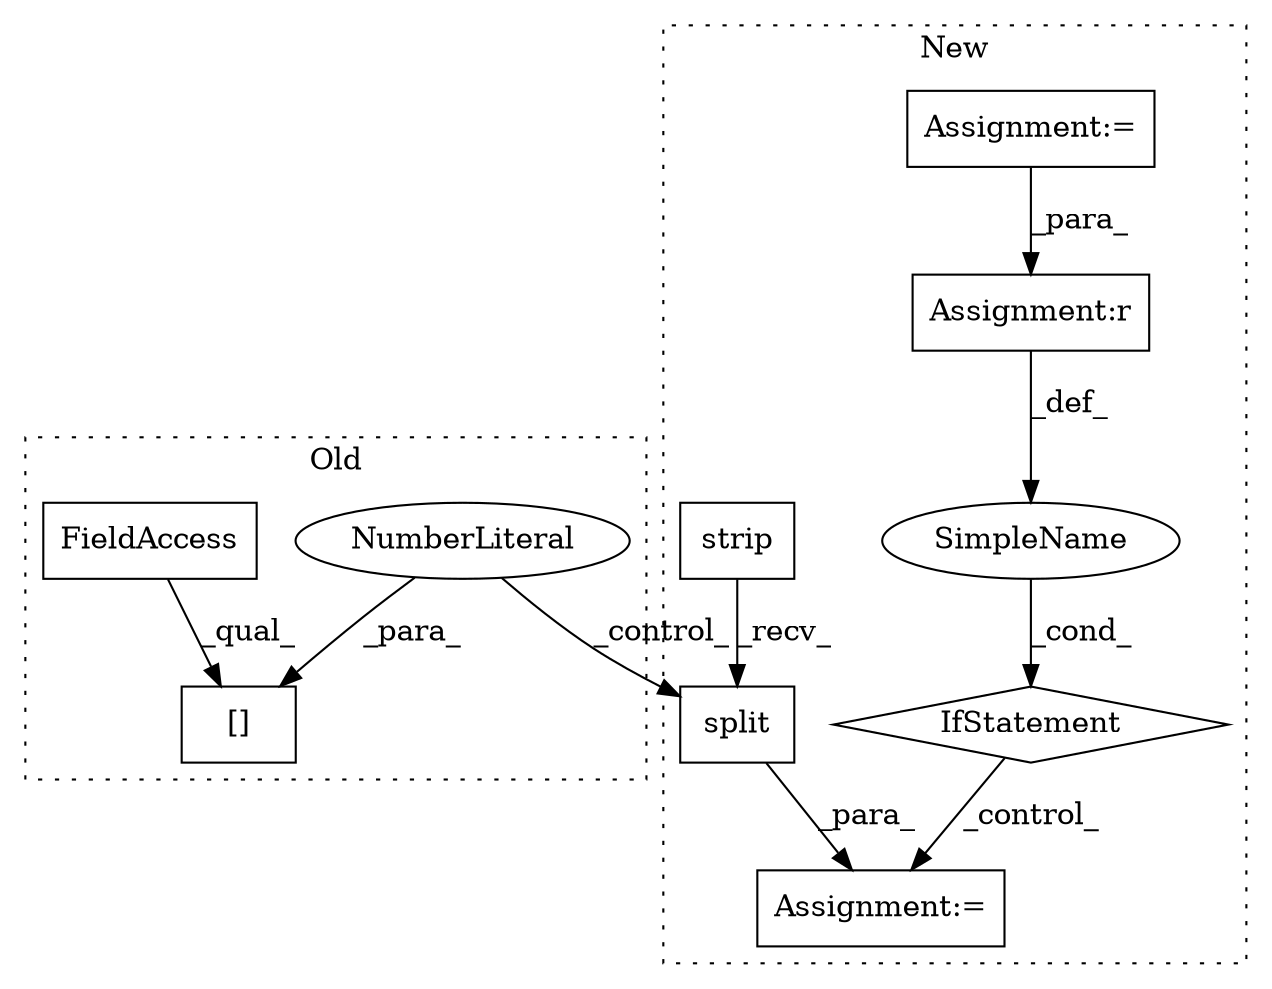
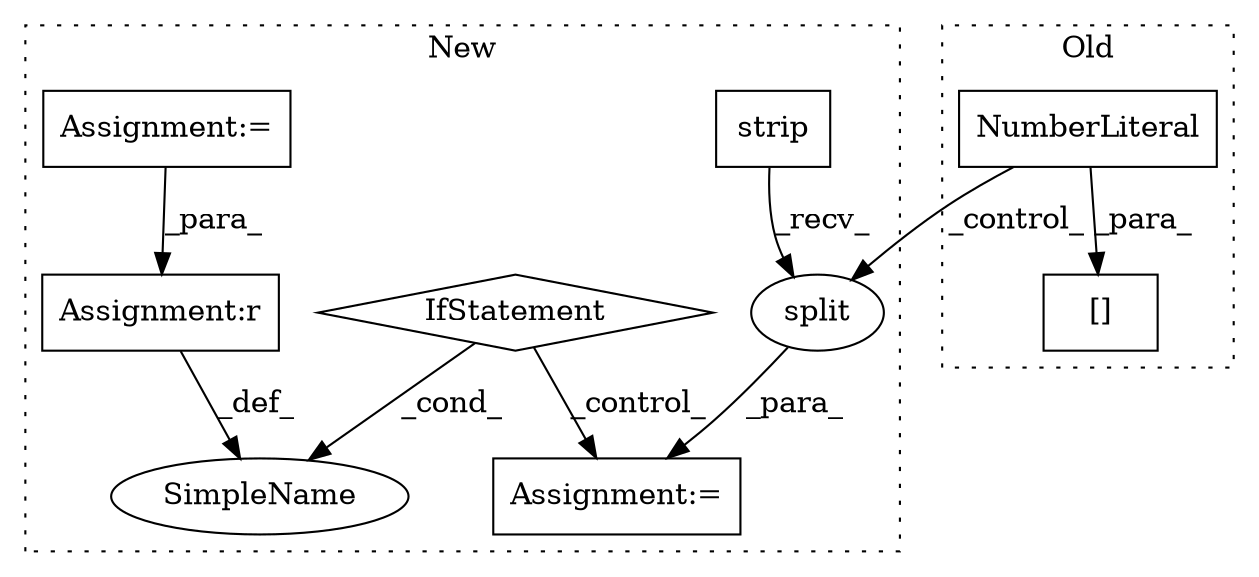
node "FieldAccess": removed
node "NumberLiteral": shape ellipse -> box
edge "SimpleName" -> "IfStatement": reversed
node "split": shape box -> ellipse
